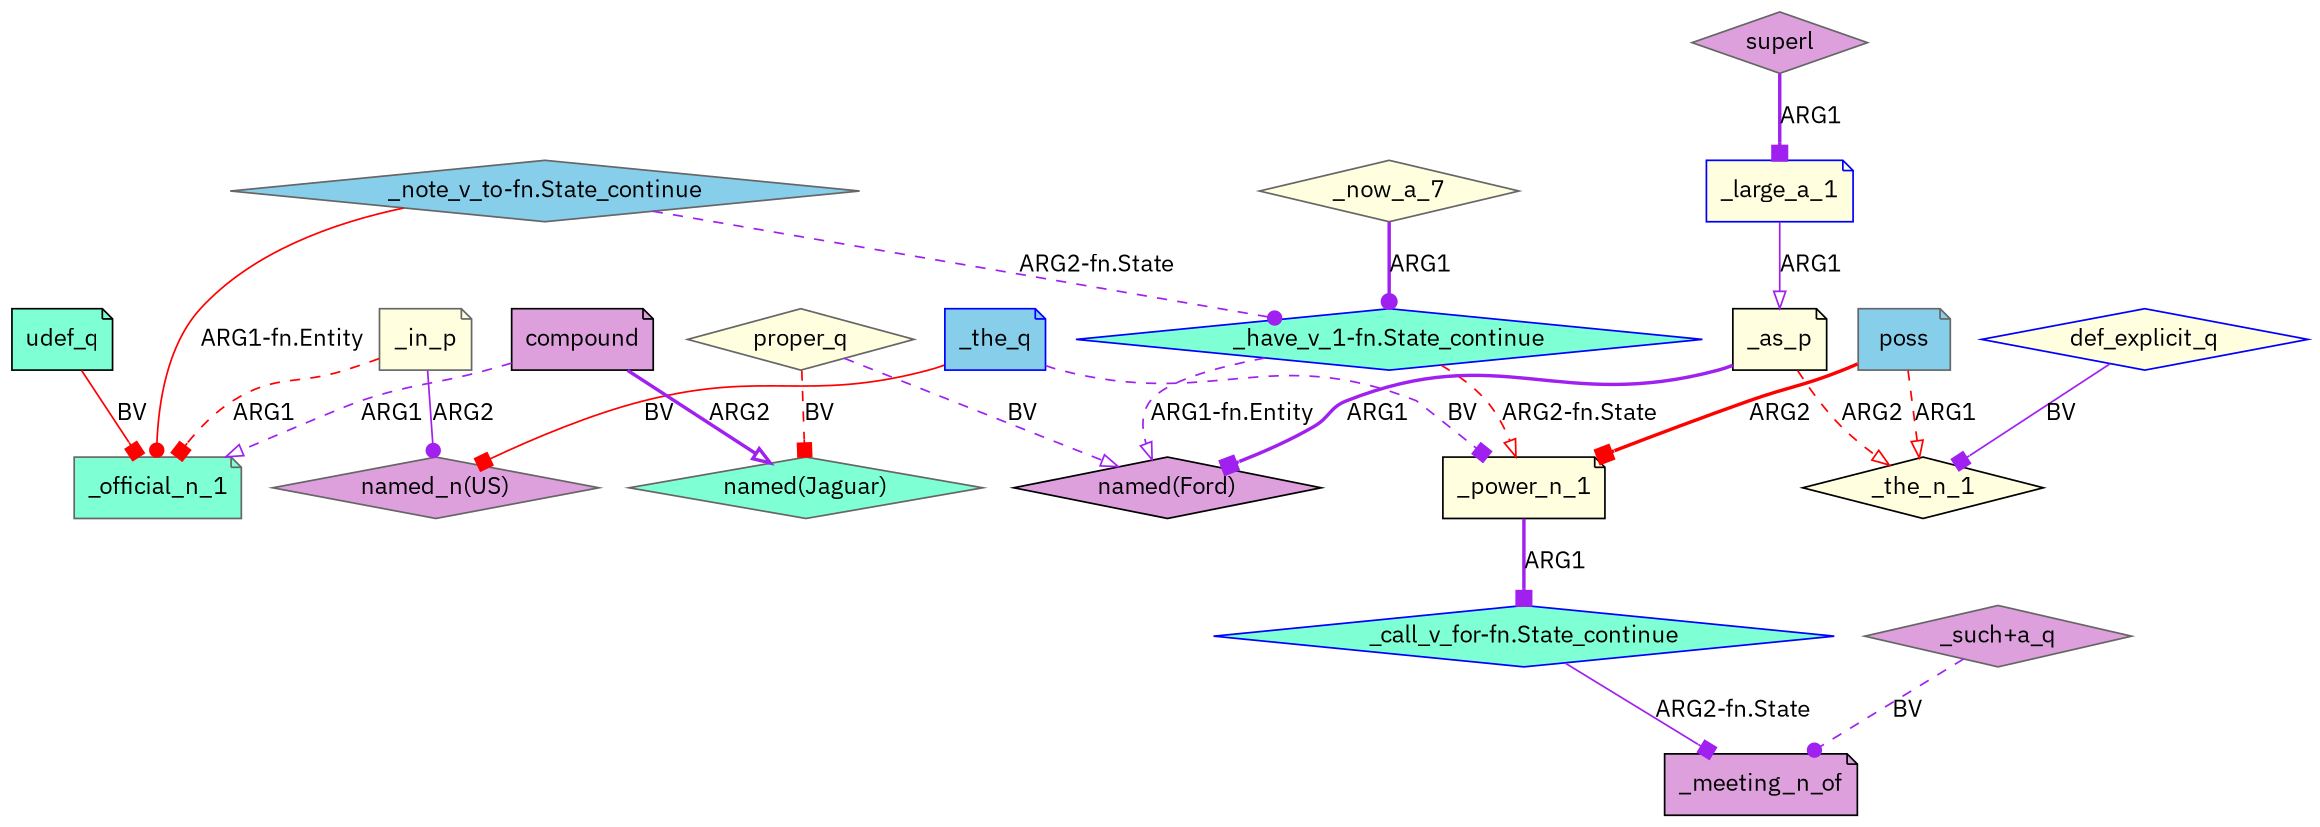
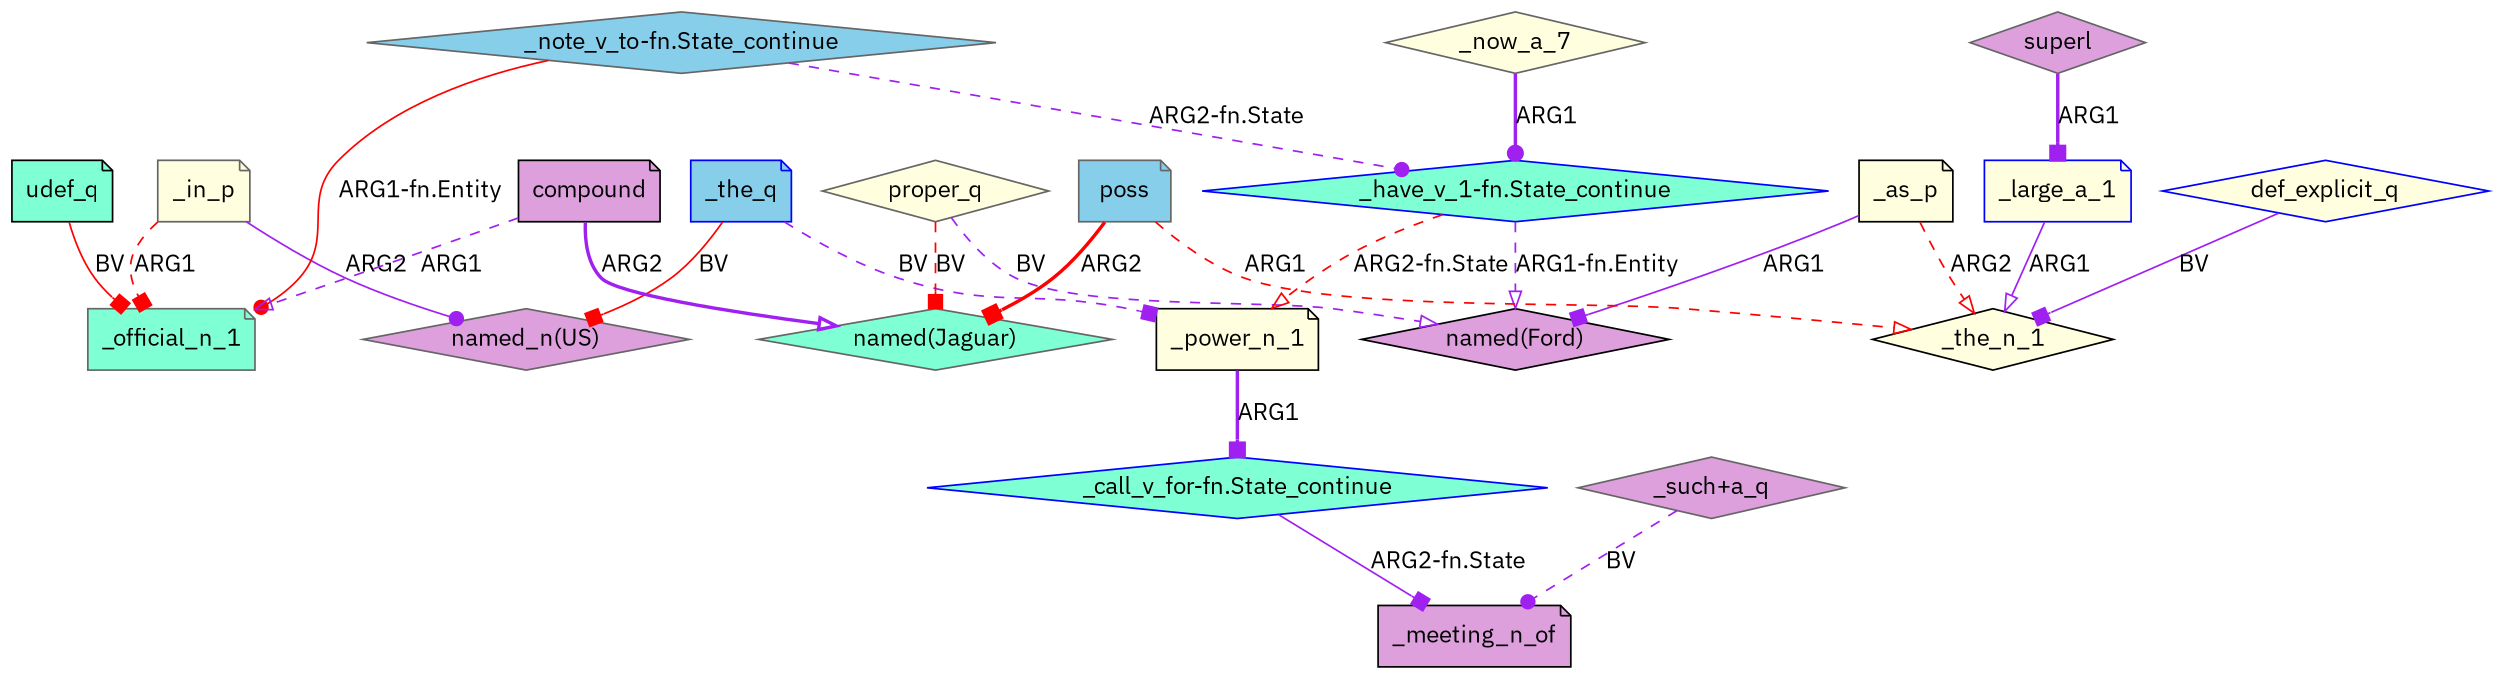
edge "_large_a_1" -> "_as_p": now "_large_a_1" -> "_the_n_1"
edge "_as_p" -> "named(Ford)": style bold -> solid
edge "poss" -> "_power_n_1": now "poss" -> "named(Jaguar)"
